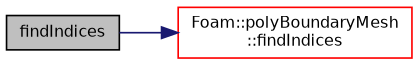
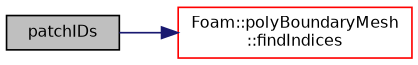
node "findIndices": label "findIndices" -> "patchIDs"
